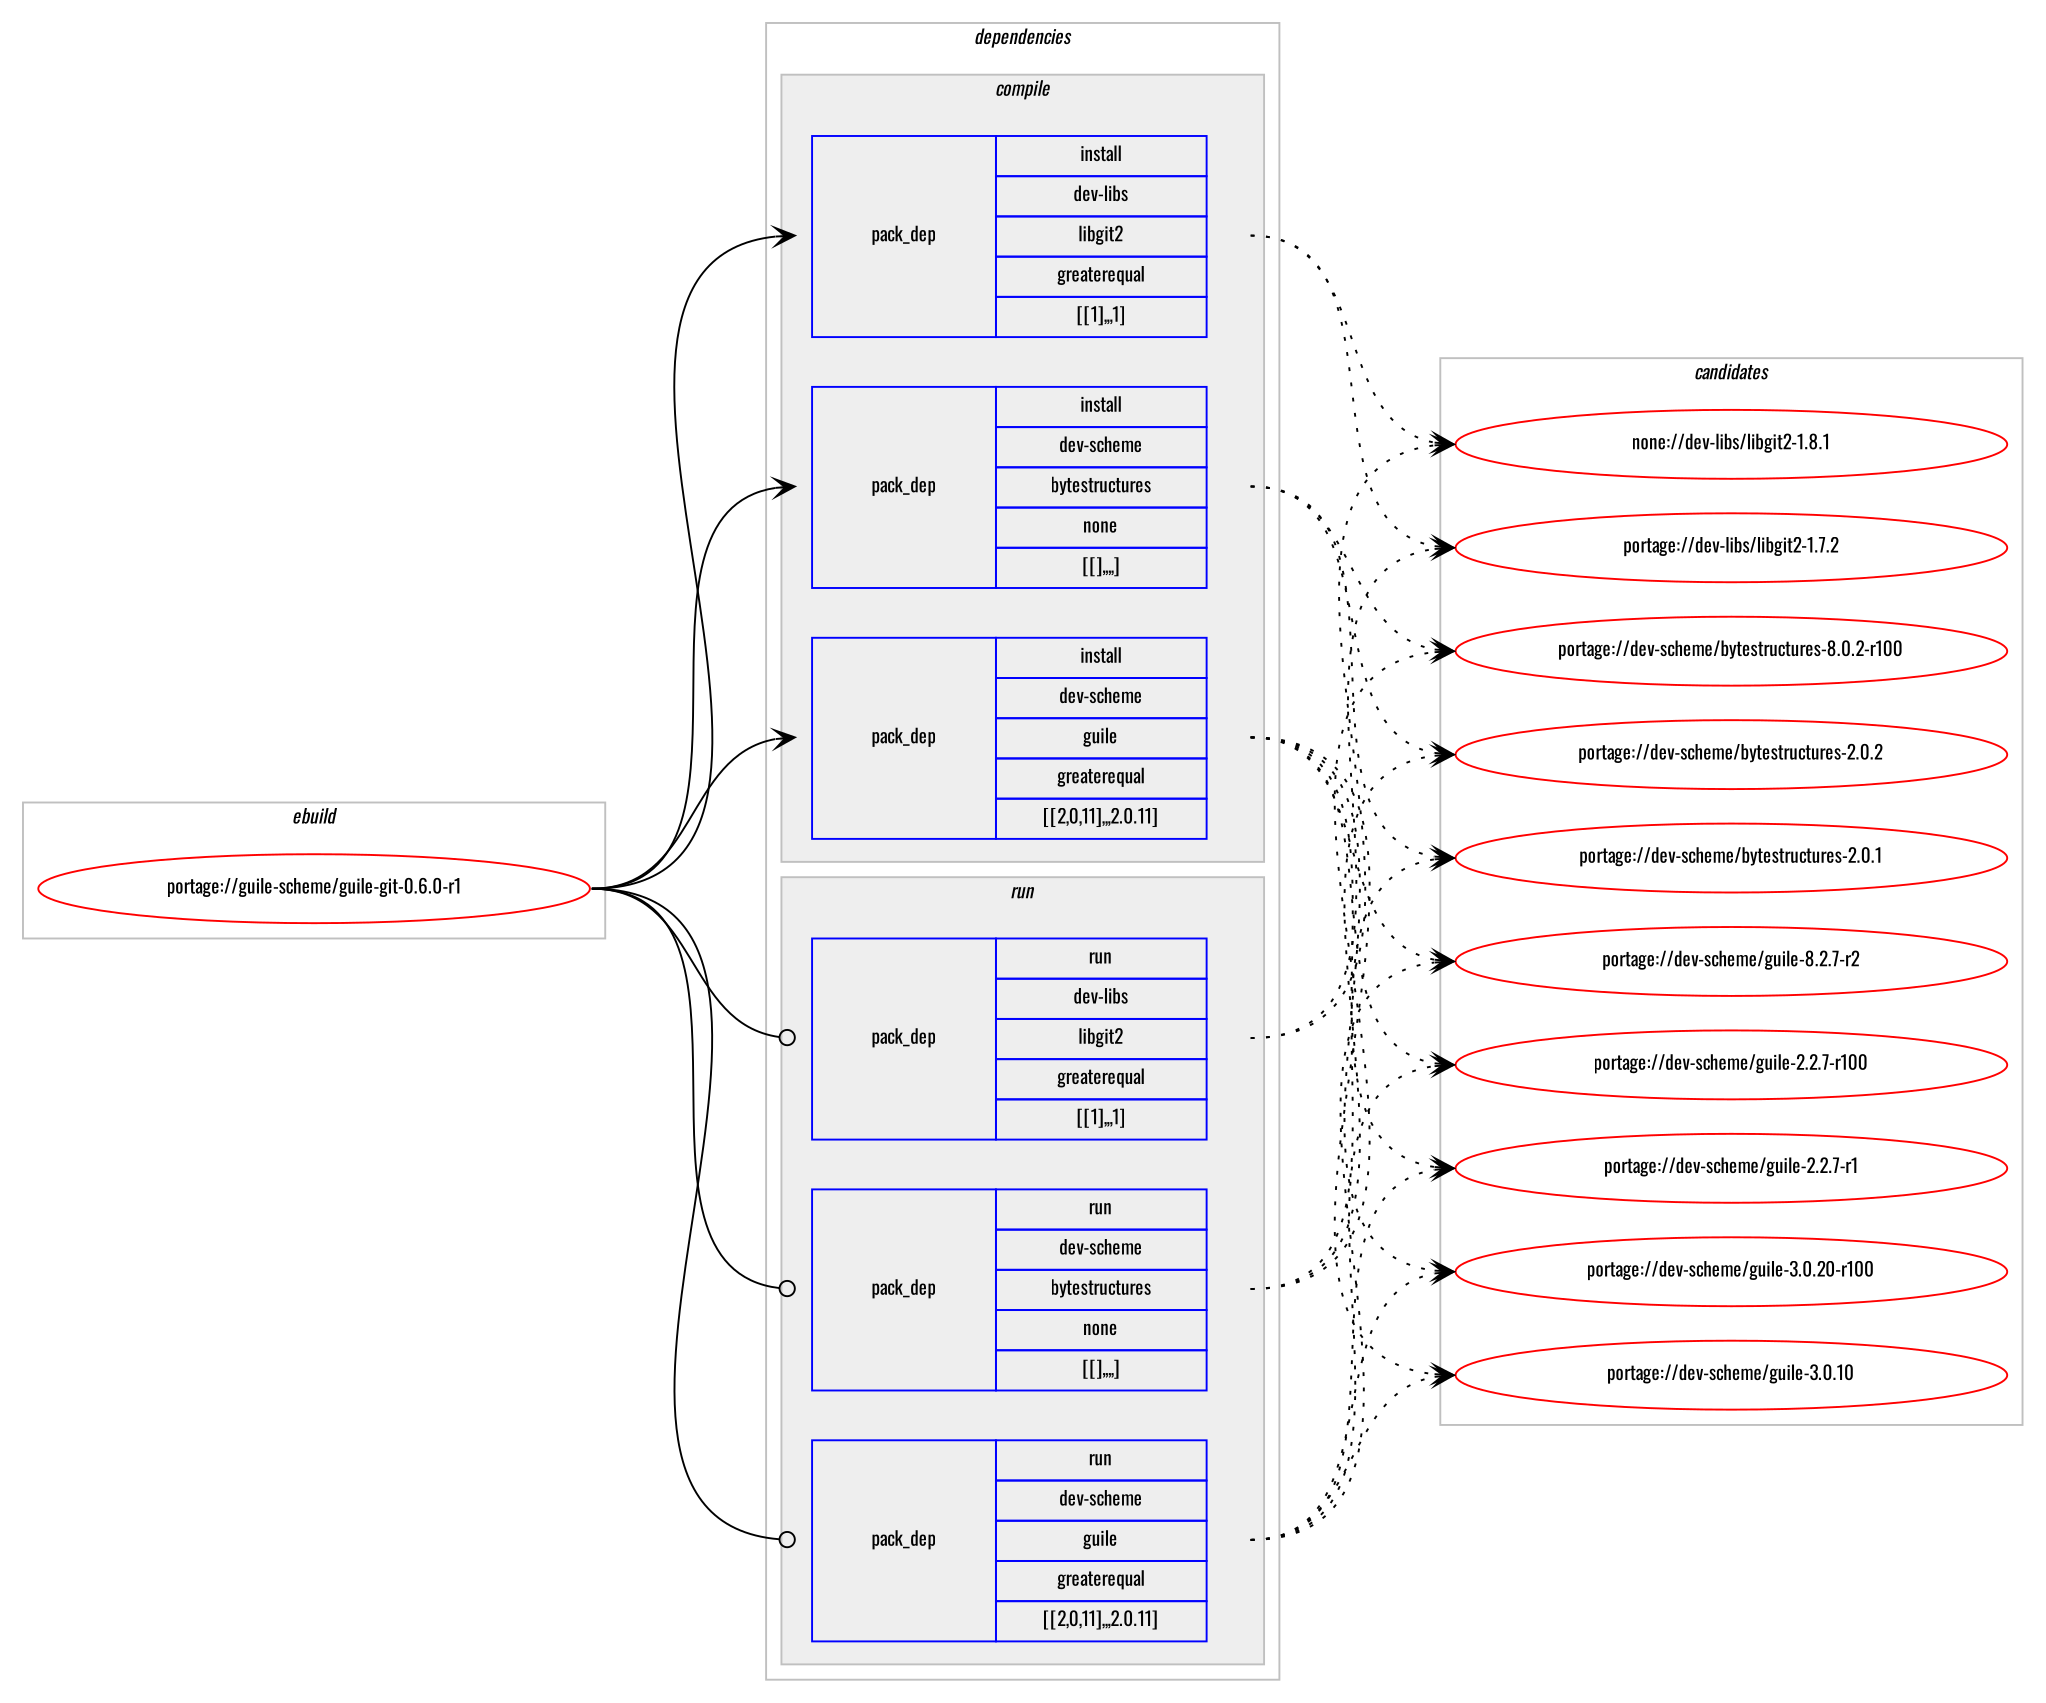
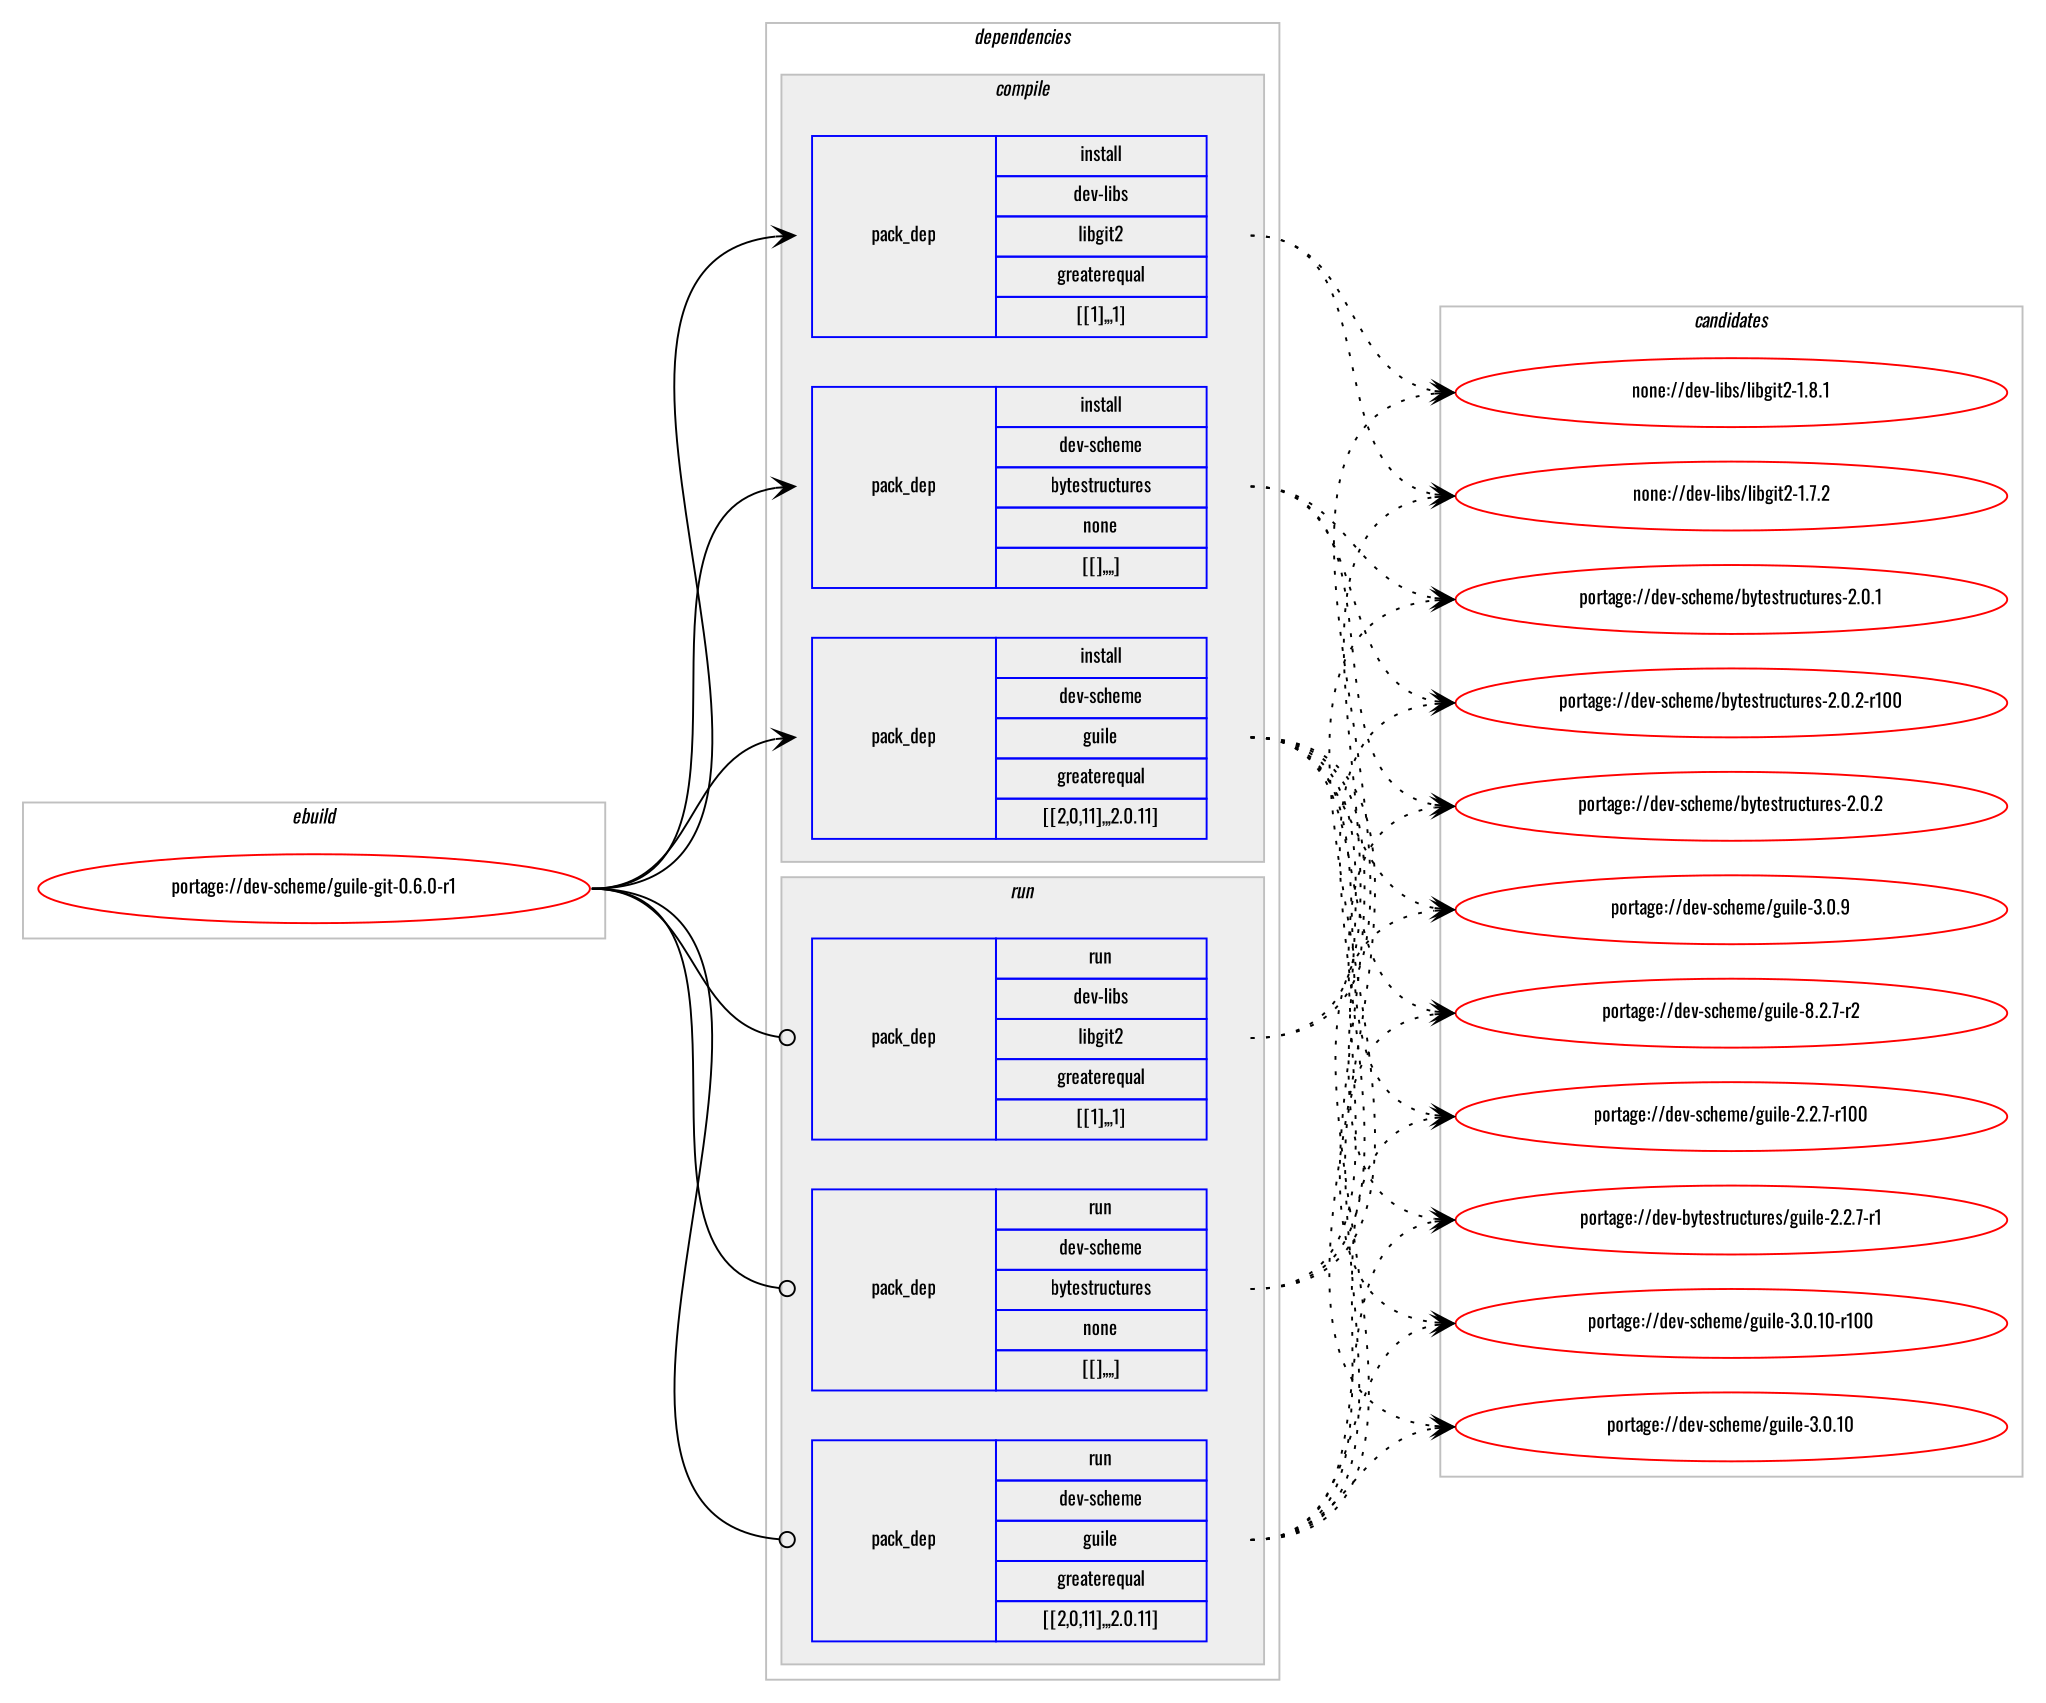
node "portage://dev-libs/libgit2-1.7.2": label "portage://dev-libs/libgit2-1.7.2" -> "none://dev-libs/libgit2-1.7.2"
node "portage://dev-scheme/bytestructures-8.0.2-r100": label "portage://dev-scheme/bytestructures-8.0.2-r100" -> "portage://dev-scheme/bytestructures-2.0.2-r100"
node "portage://guile-scheme/guile-git-0.6.0-r1": label "portage://guile-scheme/guile-git-0.6.0-r1" -> "portage://dev-scheme/guile-git-0.6.0-r1"
node "portage://dev-scheme/guile-3.0.9": added
node "portage://dev-scheme/guile-2.2.7-r1": label "portage://dev-scheme/guile-2.2.7-r1" -> "portage://dev-bytestructures/guile-2.2.7-r1"
node "portage://dev-scheme/guile-3.0.20-r100": label "portage://dev-scheme/guile-3.0.20-r100" -> "portage://dev-scheme/guile-3.0.10-r100"
